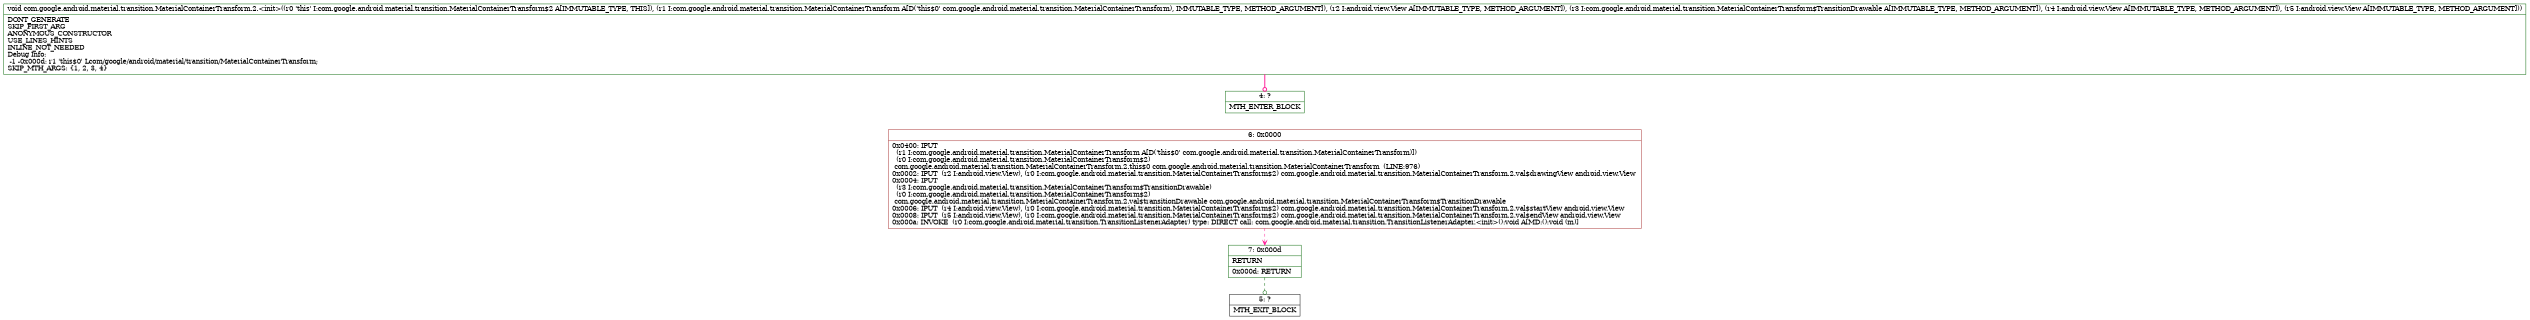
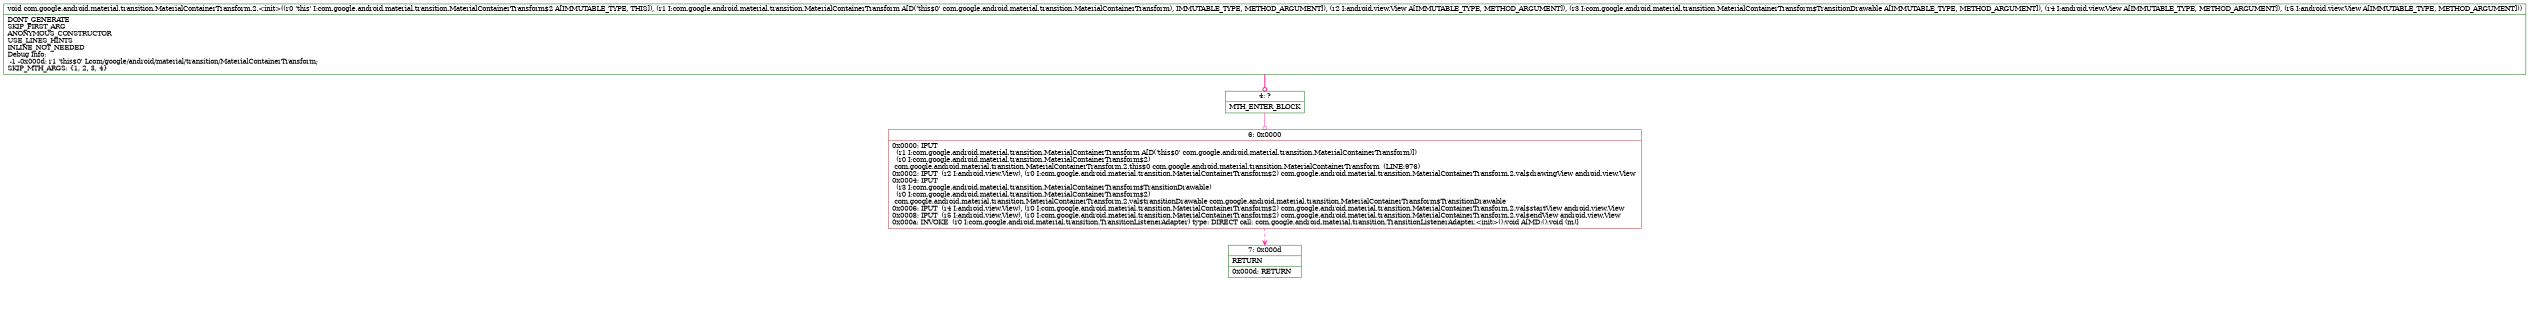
edge "4: ?" -> "6: 0x0000": added
node "6: 0x0000": text "0x0400: IPUT" -> "0x0000: IPUT"
node "5: ?": removed
